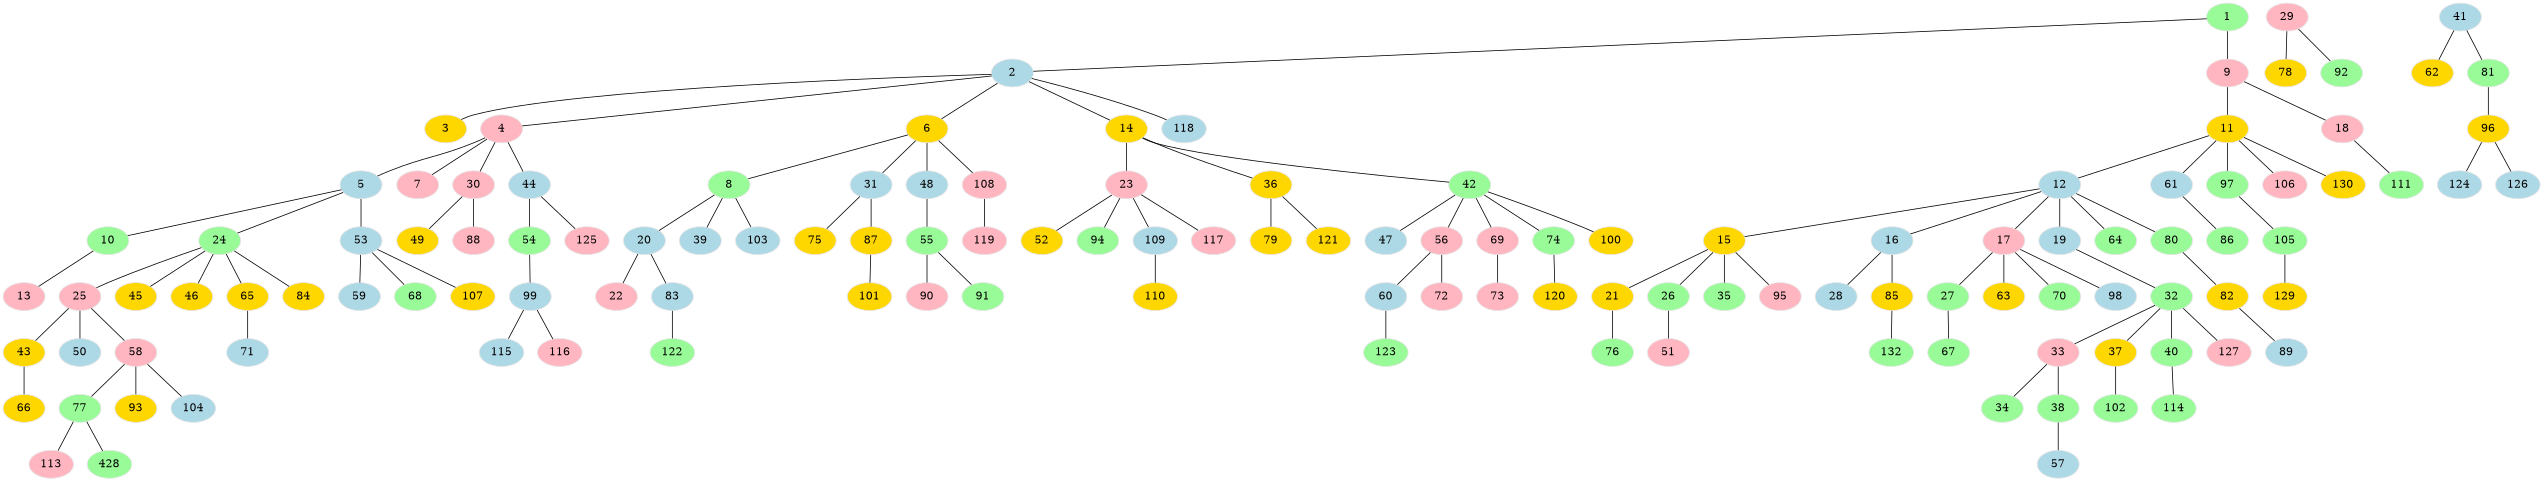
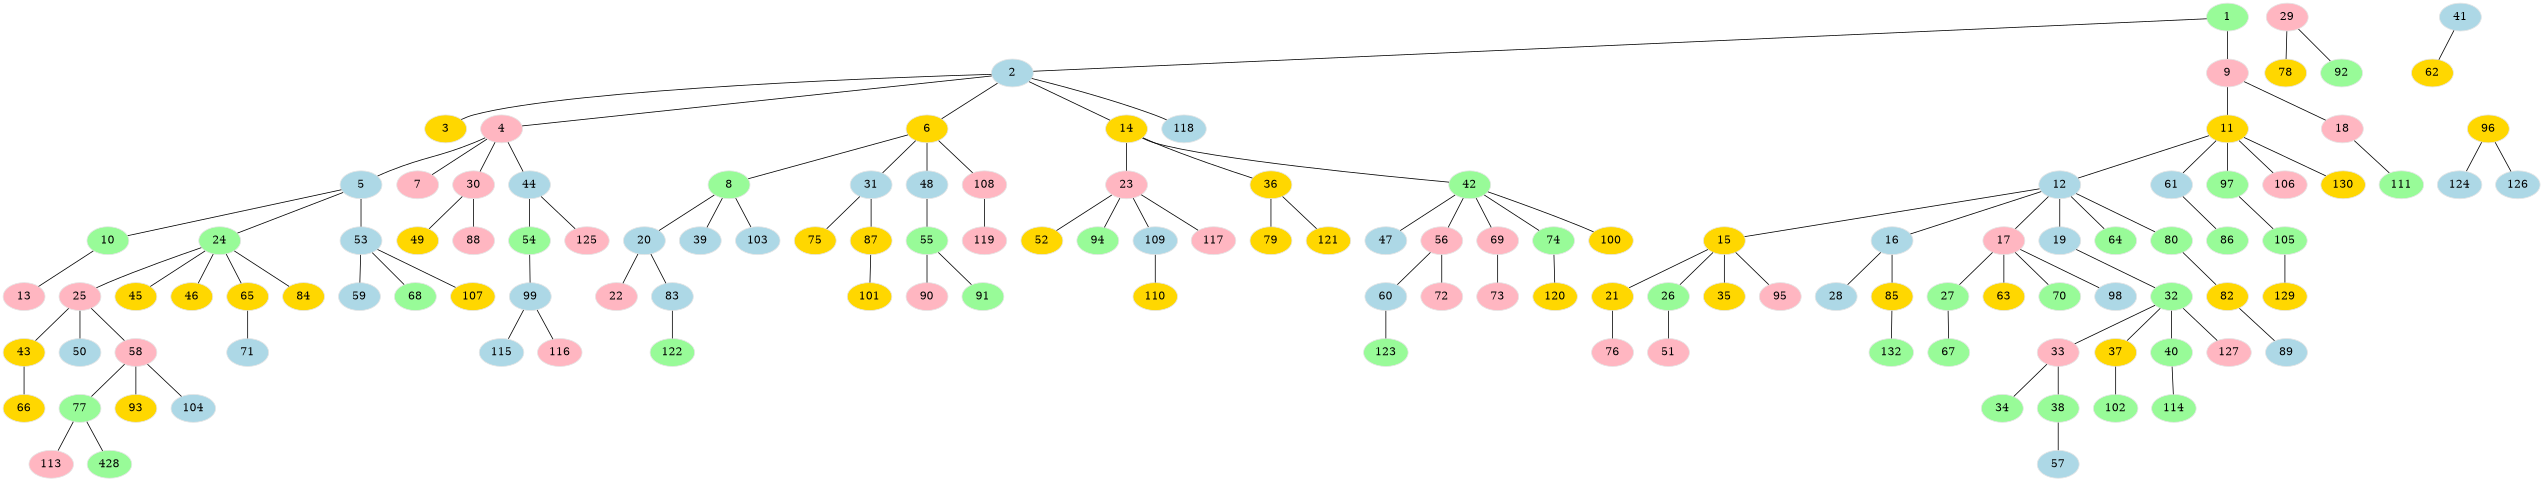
node "81": removed
node "35": fillcolor palegreen -> gold
node "76": fillcolor palegreen -> lightpink
